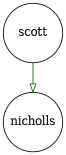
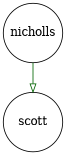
edge "scott" -> "nicholls": reversed
